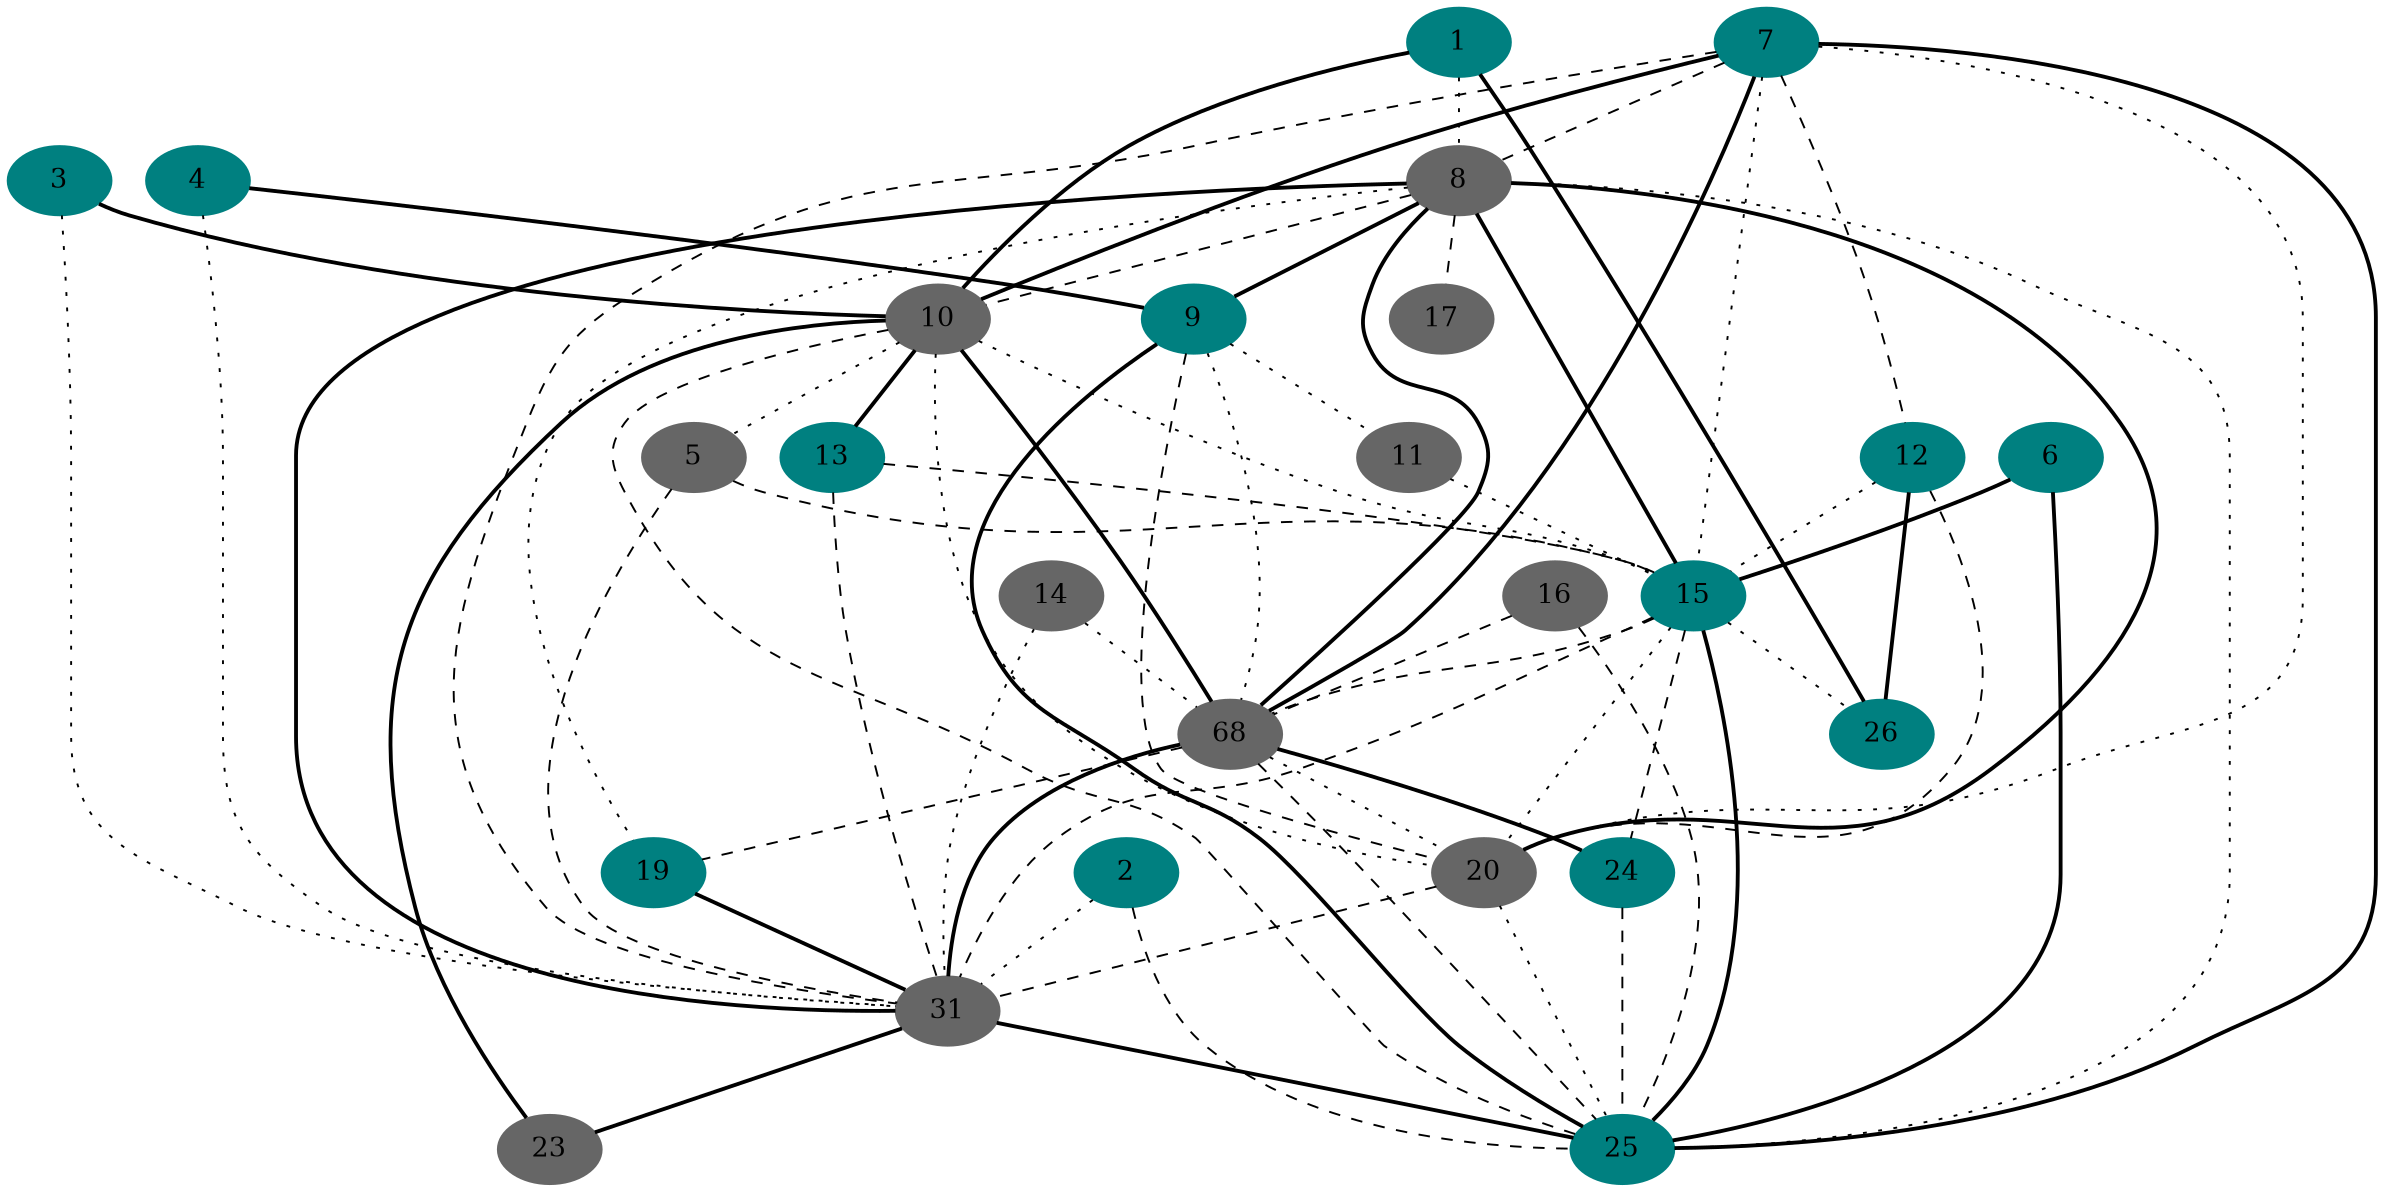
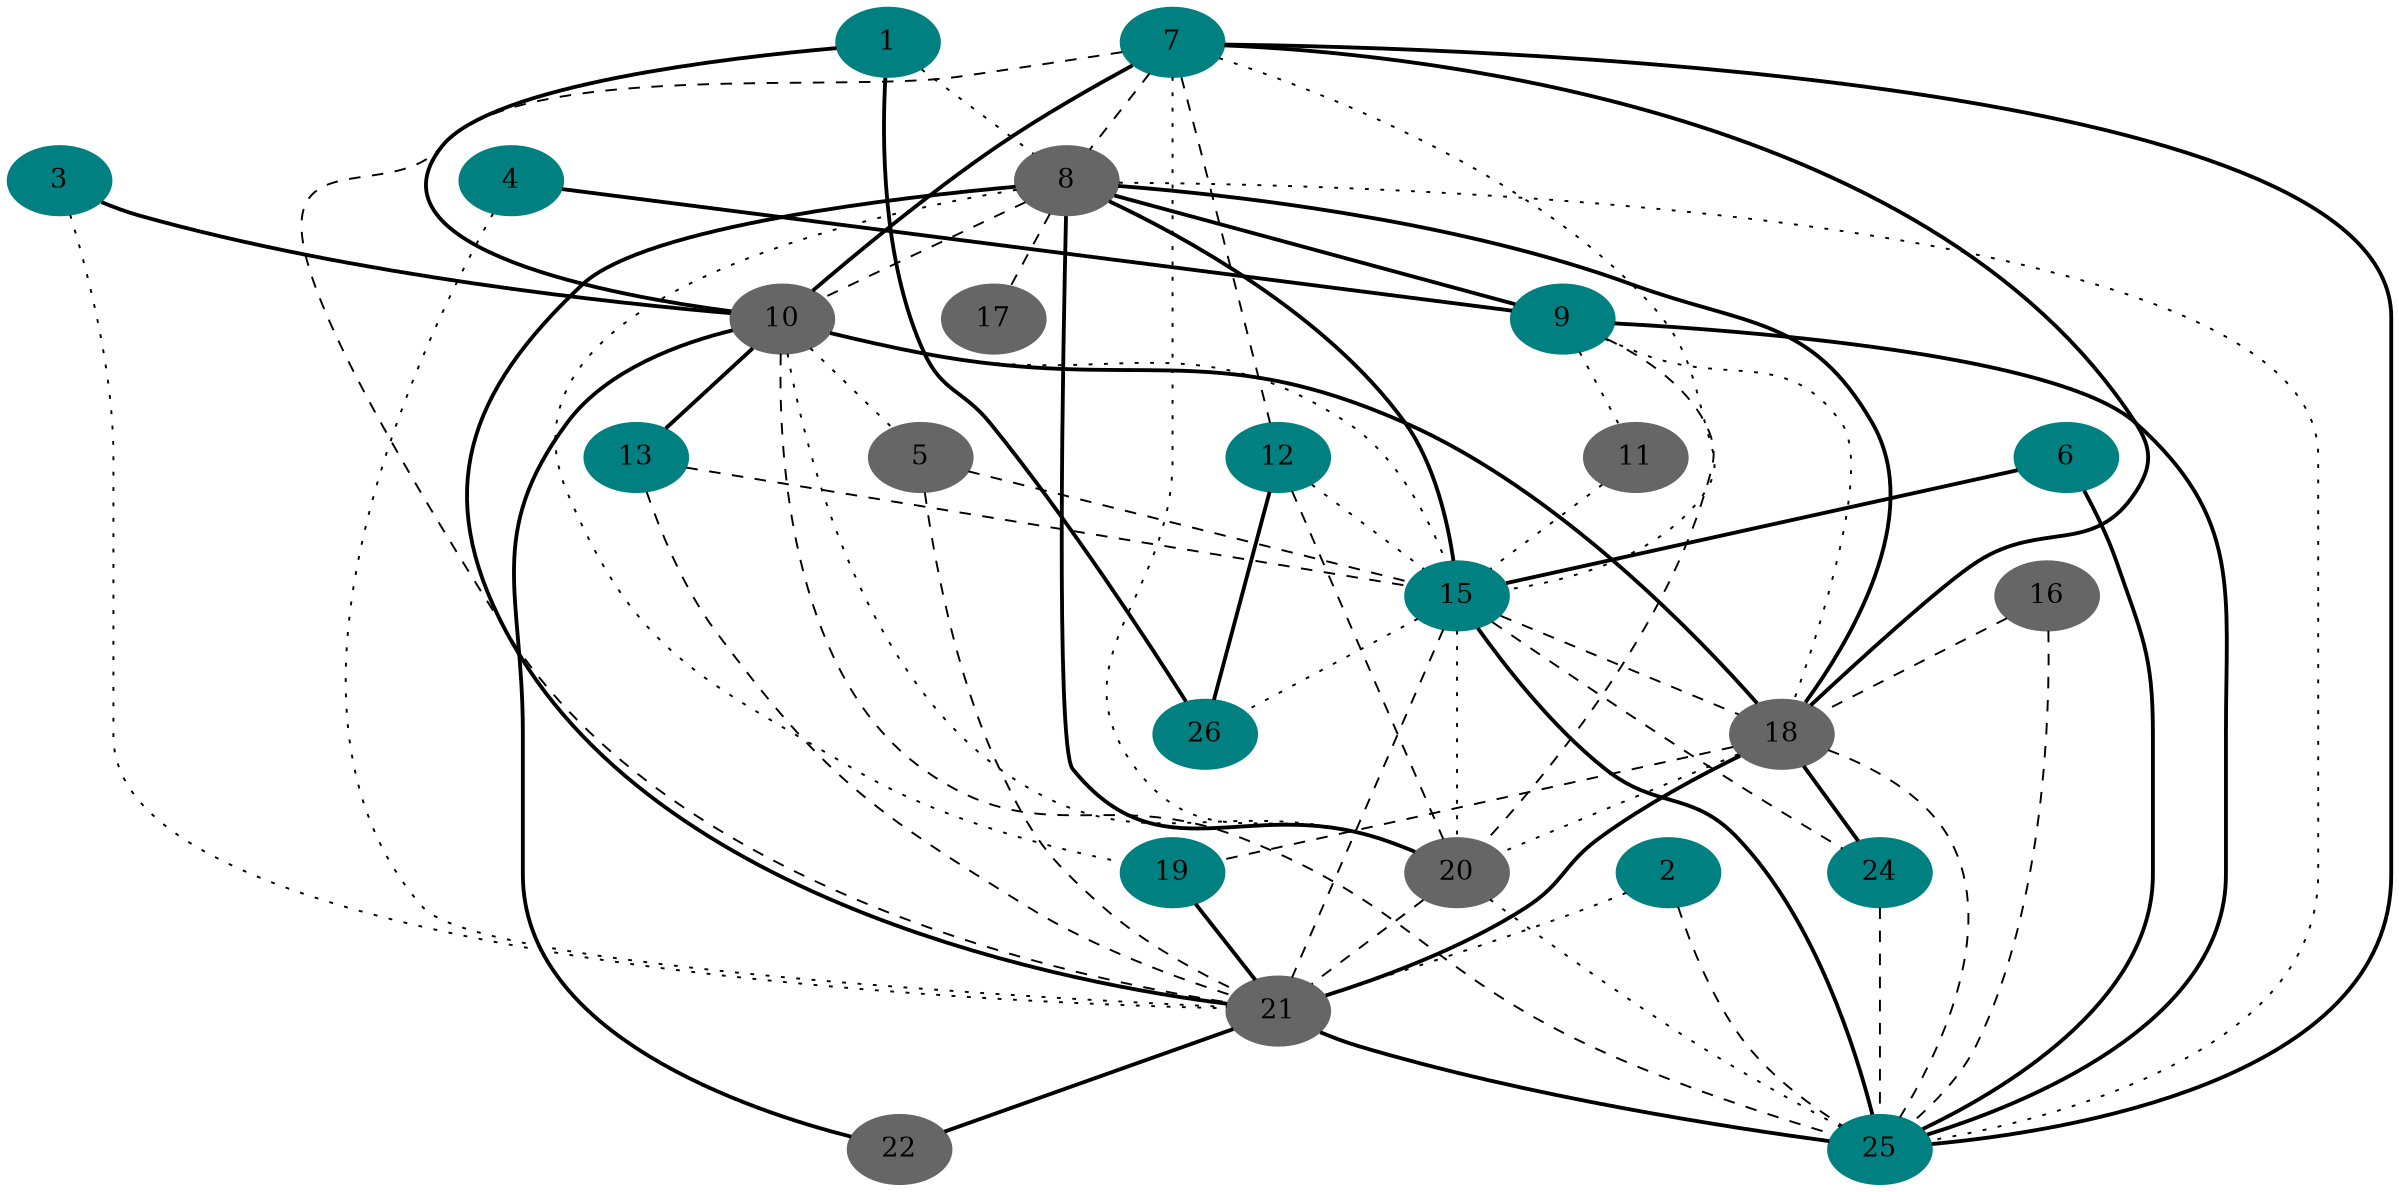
node "14": removed
node "68": label "68" -> "18"
node "31": label "31" -> "21"
node "23": label "23" -> "22"
